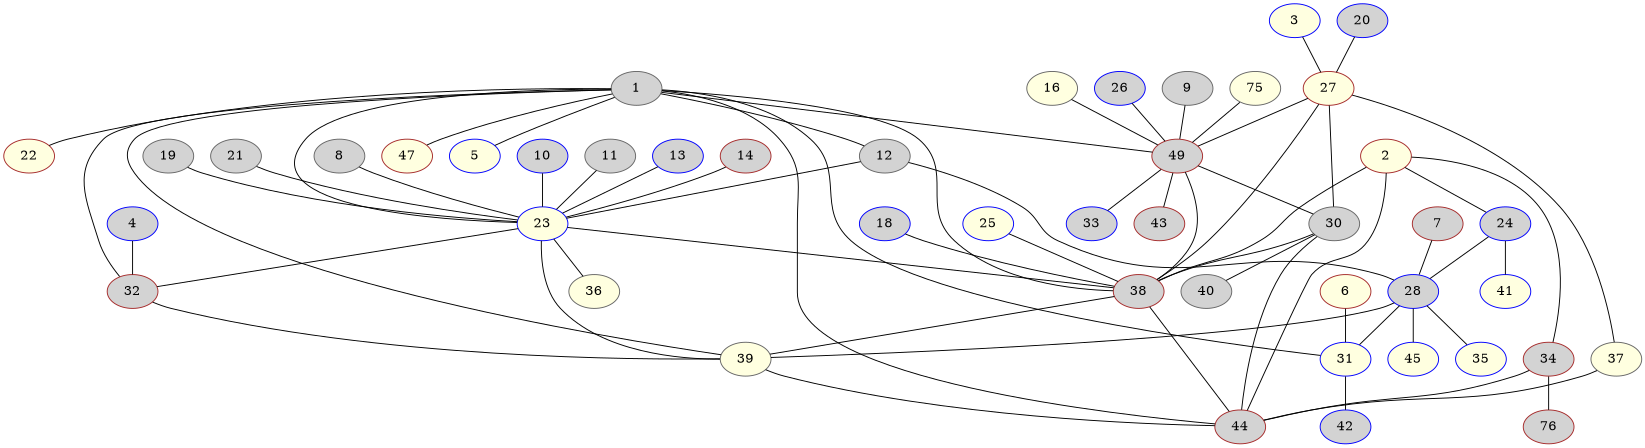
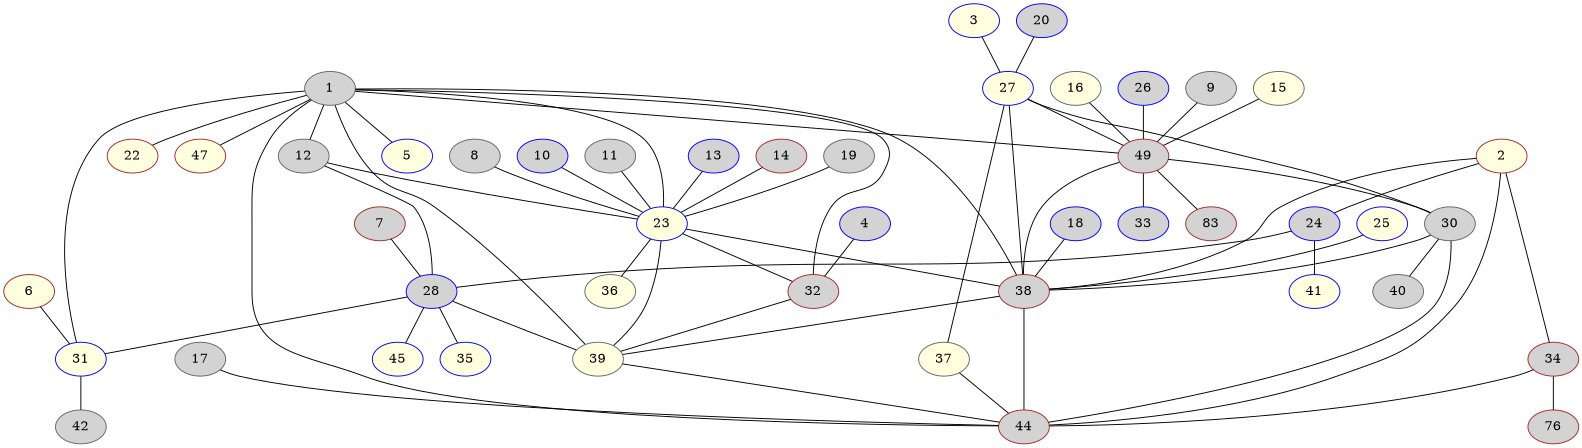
node "75": label "75" -> "15"
node "27": color brown -> blue
node "21": removed
node "43": label "43" -> "83"
node "17": added
node "42": color blue -> gray40
